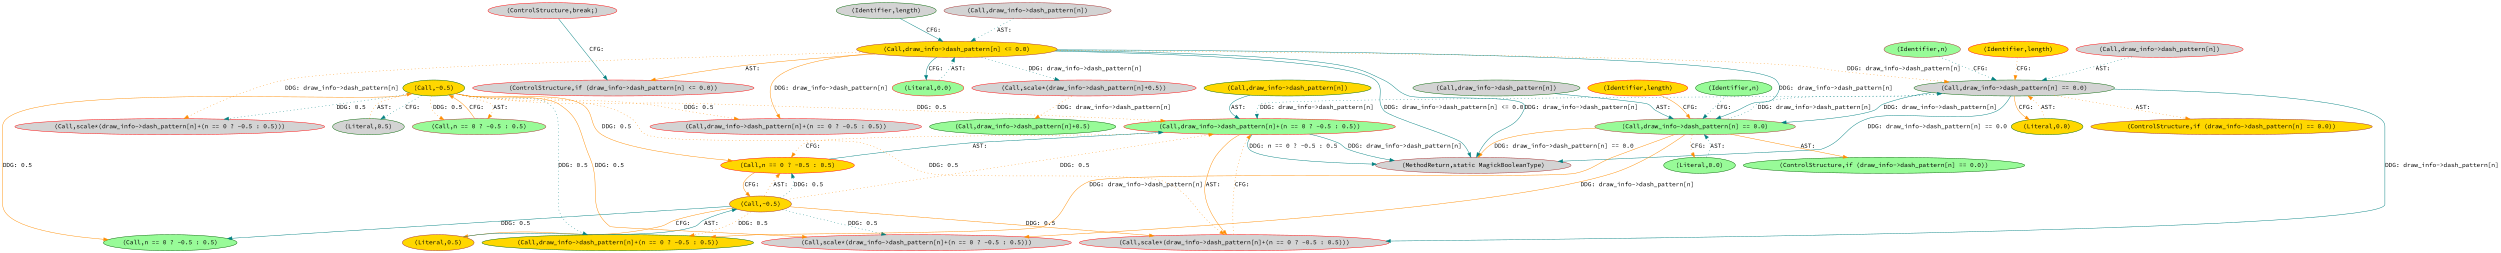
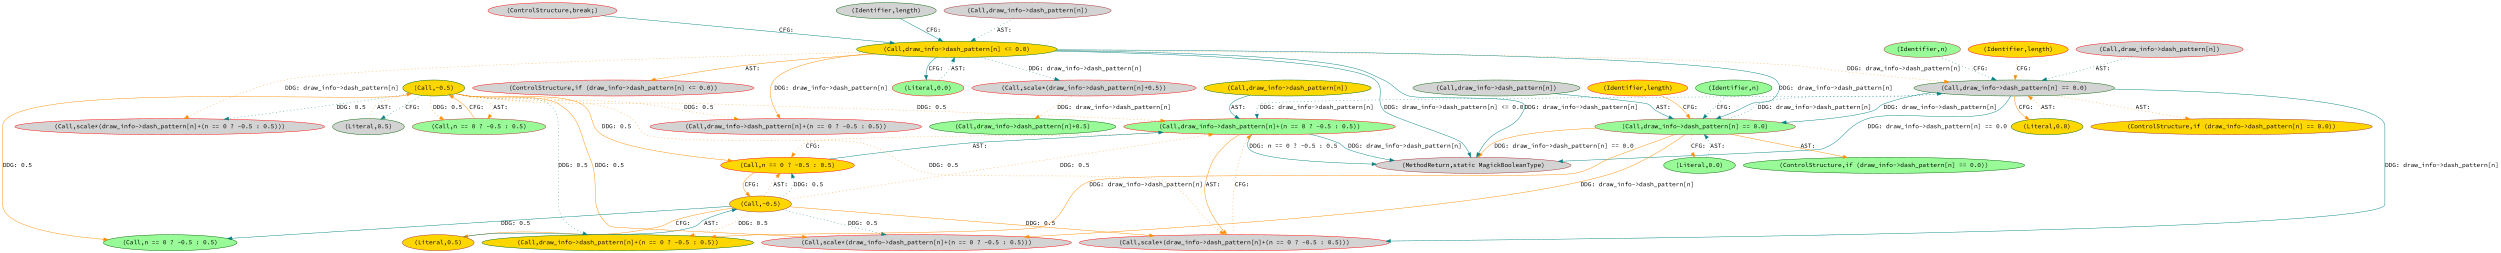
edge "(ControlStructure,break;)" -> "(ControlStructure,if (draw_info->dash_pattern[n] <= 0.0))": now "(ControlStructure,break;)" -> "(Call,draw_info->dash_pattern[n] <= 0.0)"
node "(Call,draw_info->dash_pattern[n] <= 0.0)": color brown -> darkgreen
